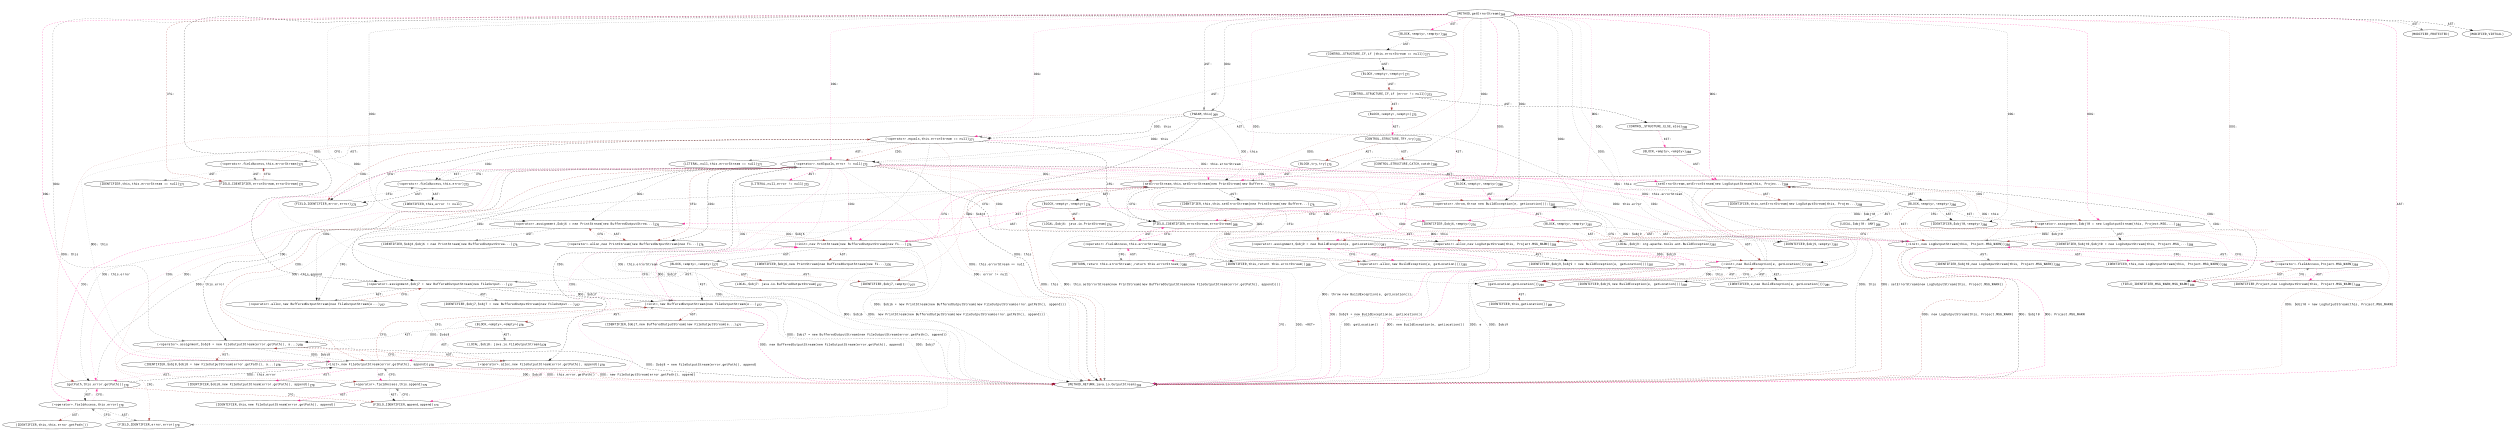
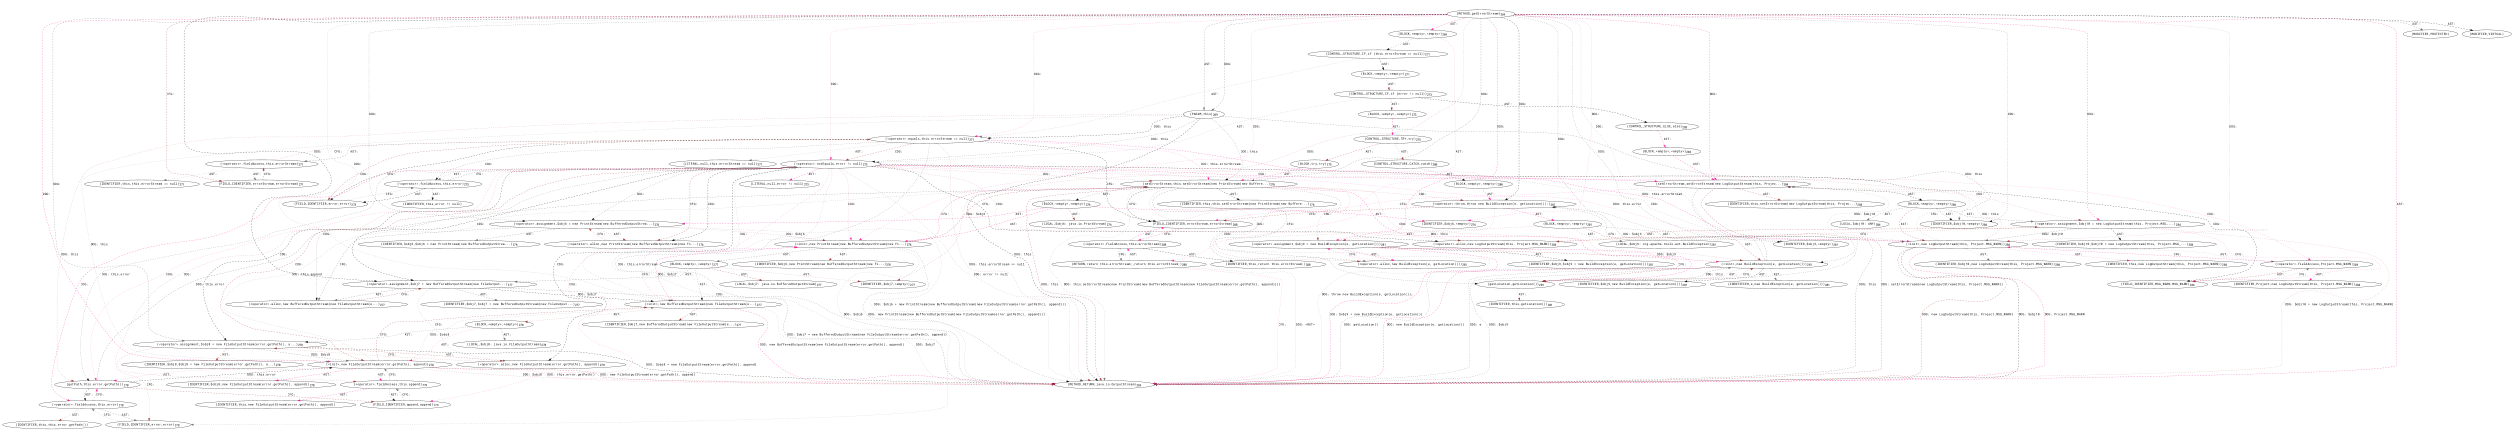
edge "(PARAM,this)" -> "(<init>,new LogOutputStream(this, Project.MSG_WARN))": now "(PARAM,this)" -> "(IDENTIFIER,$obj10,<empty>)"
edge "(<init>,new BuildException(e, getLocation()))" -> "(IDENTIFIER,e,new BuildException(e, getLocation()))": color black -> gray40
